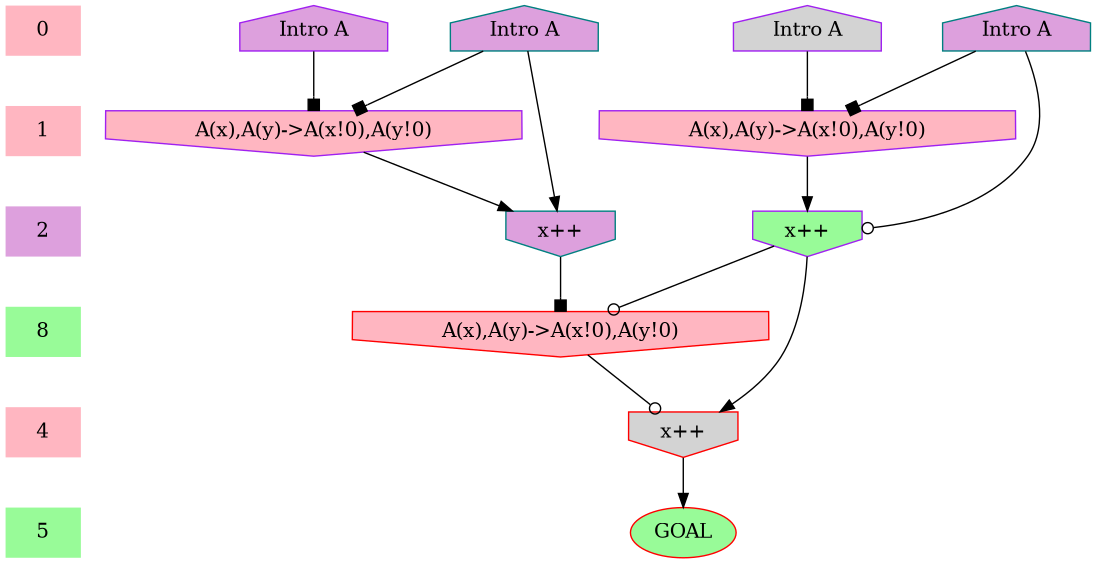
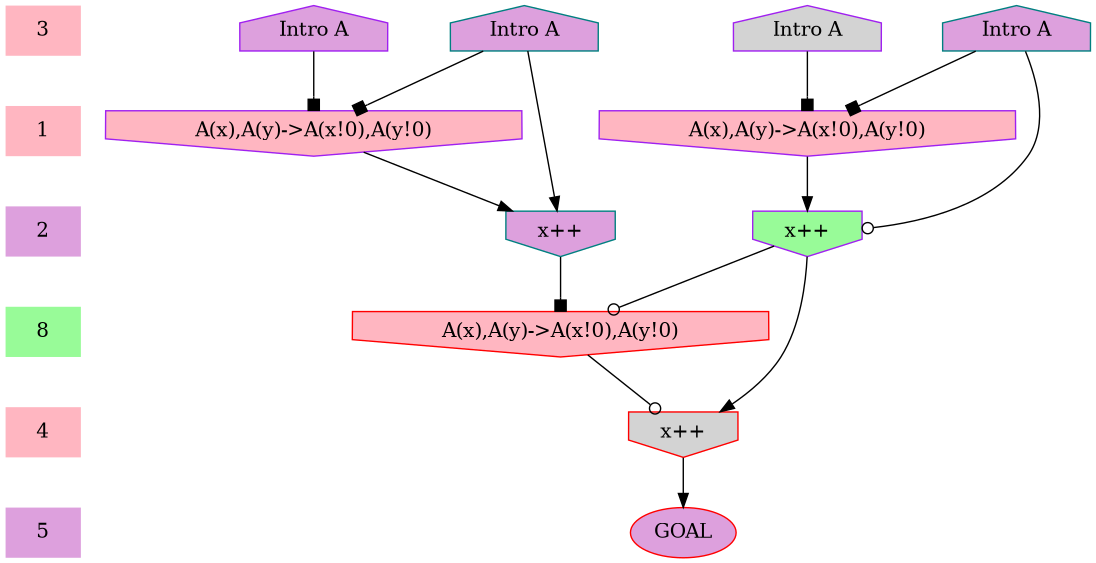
node "0": label "0" -> "3"
node "5": fillcolor palegreen -> plum
node "GOAL": fillcolor palegreen -> plum
